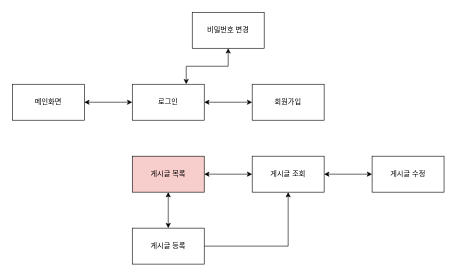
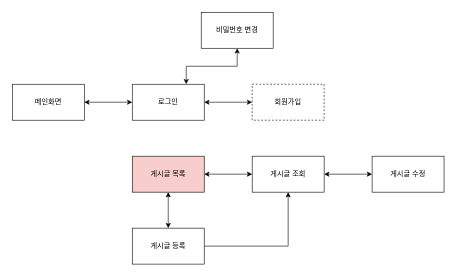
node "비밀번호 변경": moved (228, 30) -> (237, 30)
node "회원가입": style solid -> dashed
